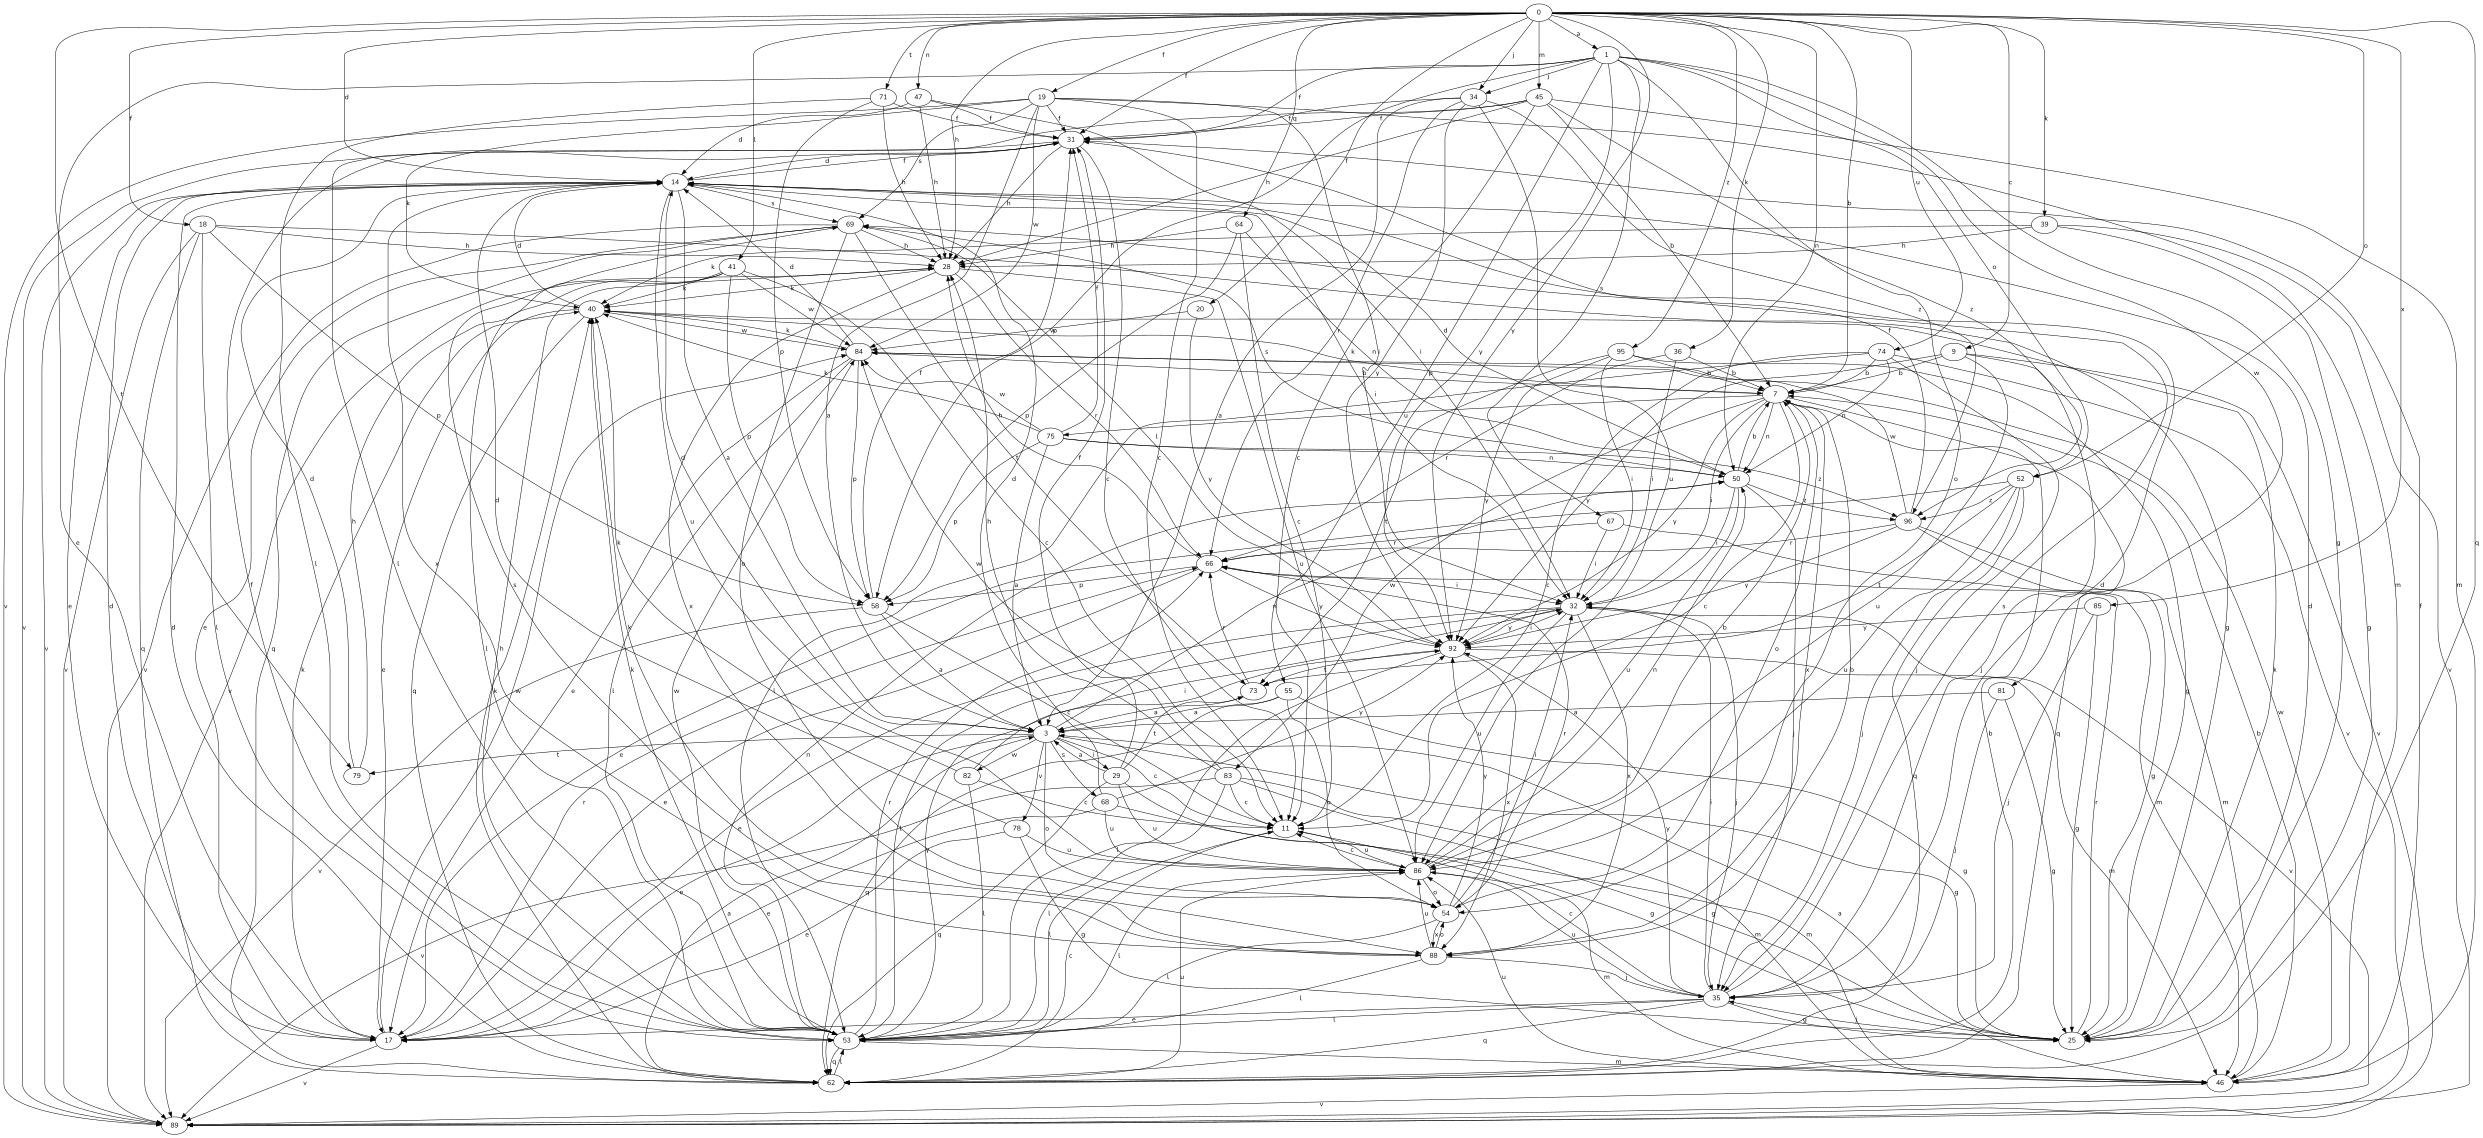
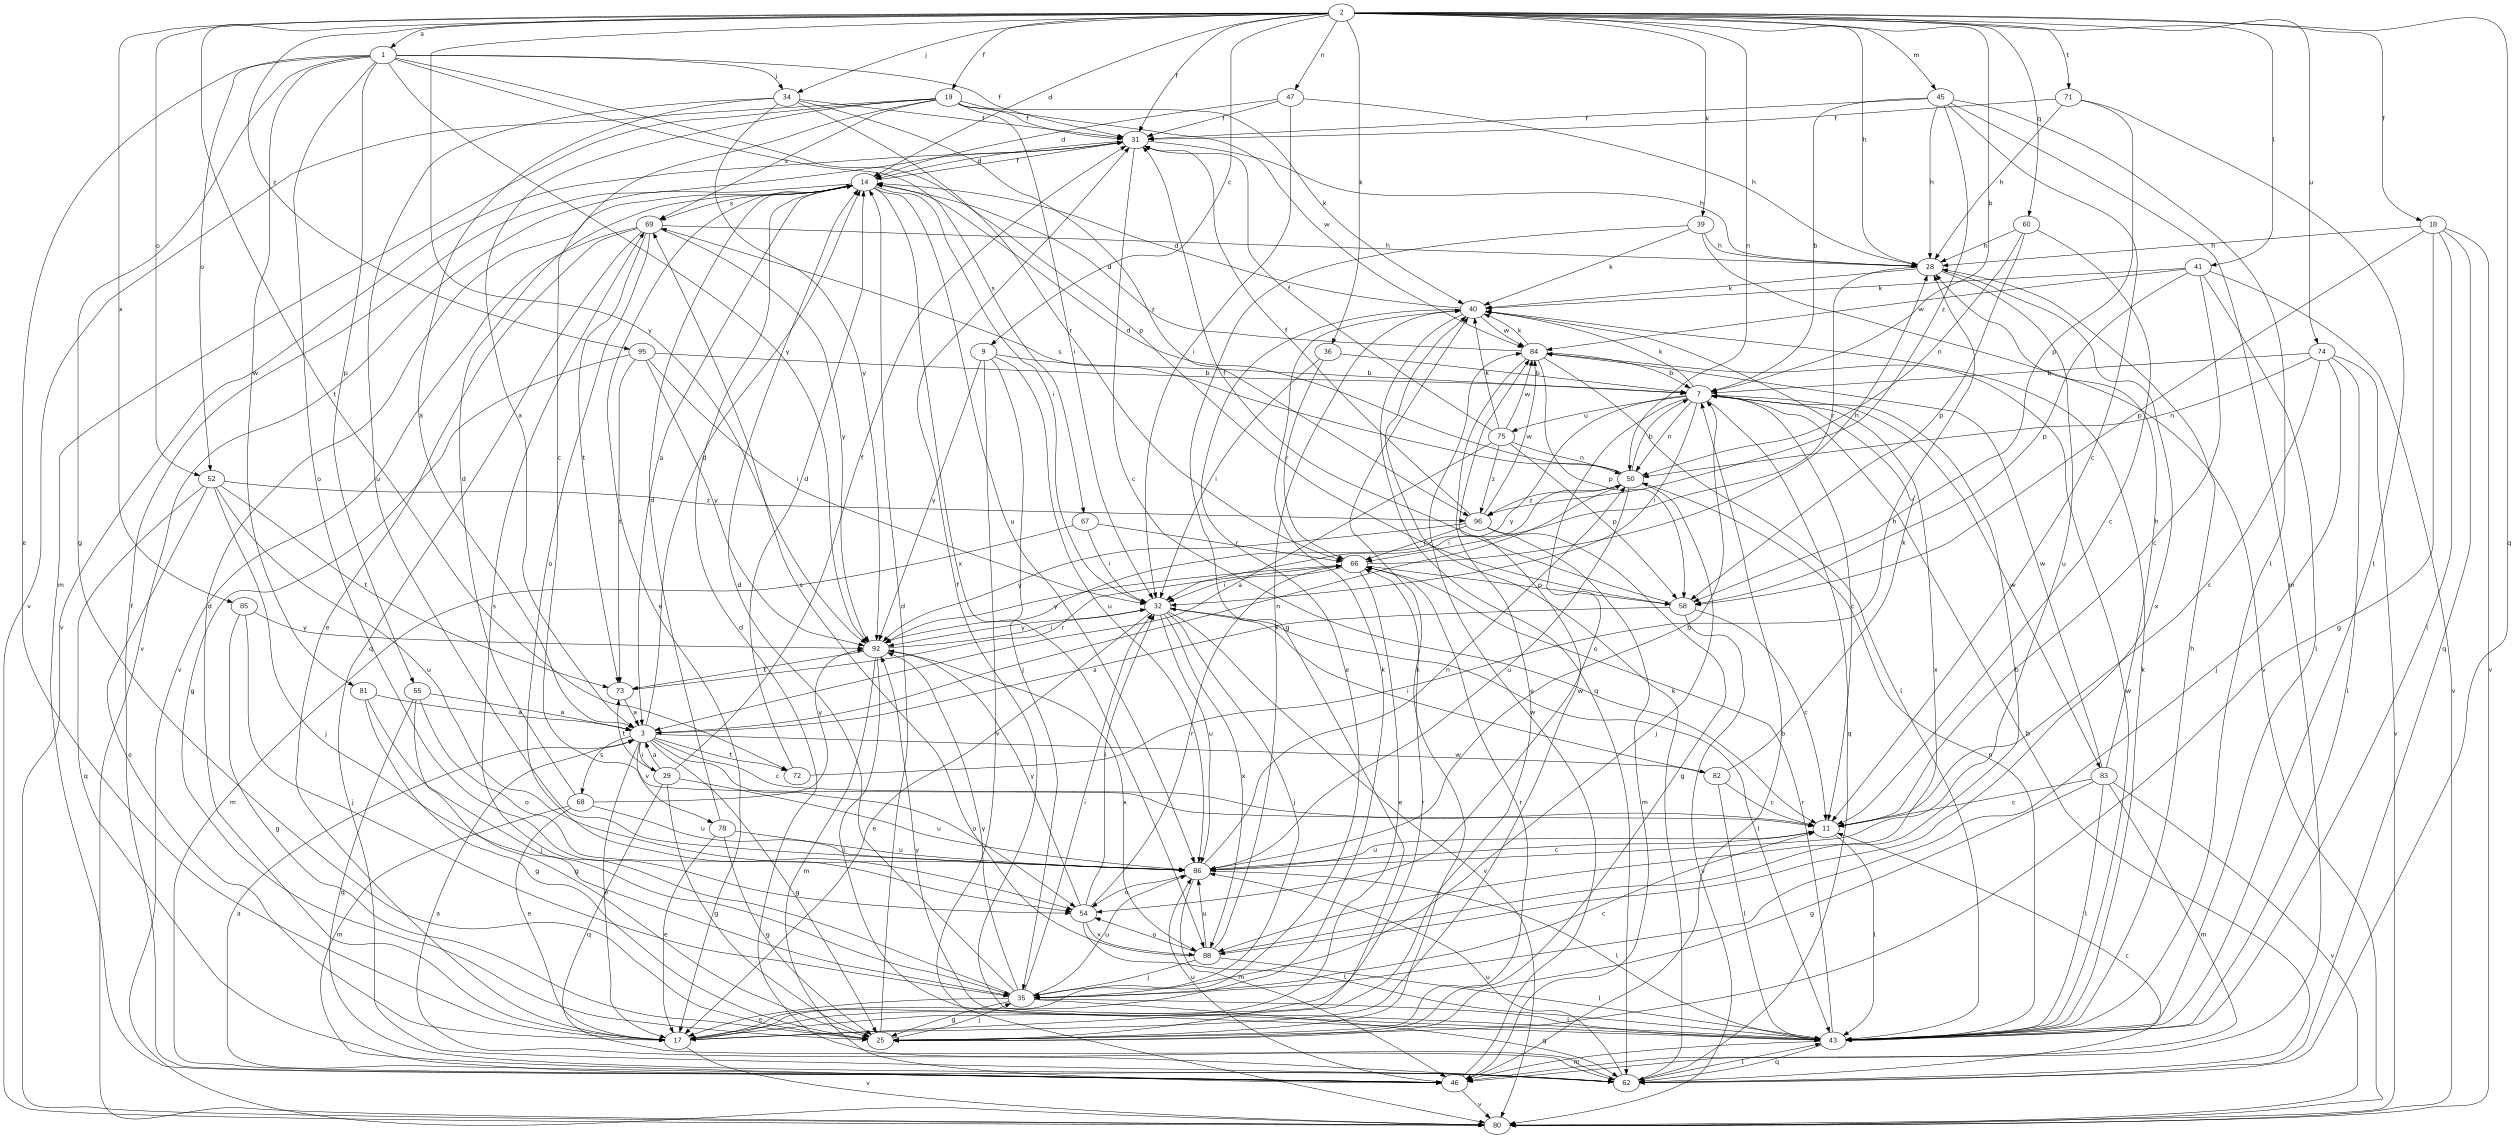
node "0": label "0" -> "2"
node "64": label "64" -> "60"
node "20": removed
edge "69" -> "92": label "l" -> "y"
node "79": label "79" -> "72"
node "53": label "53" -> "43"
node "89": label "89" -> "80"
